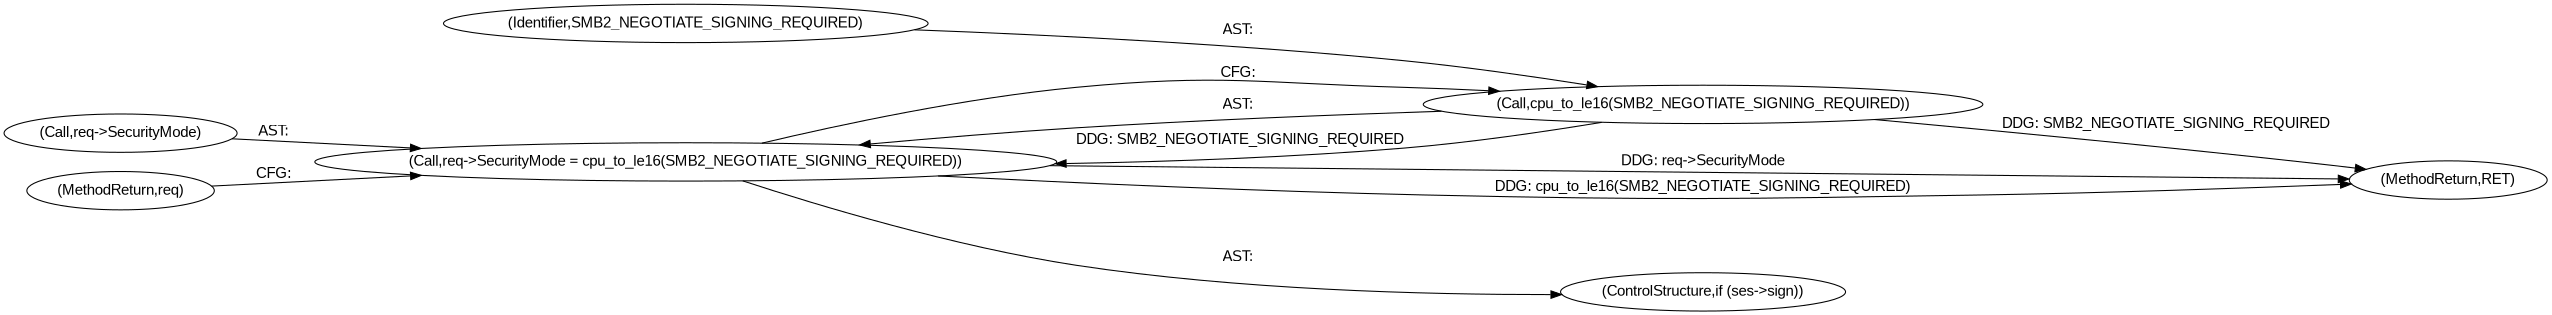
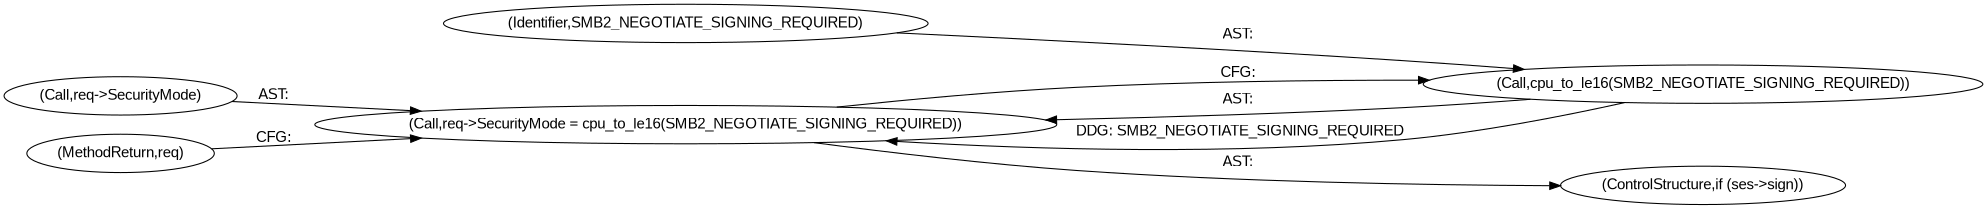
node "(MethodReturn,RET)": removed
